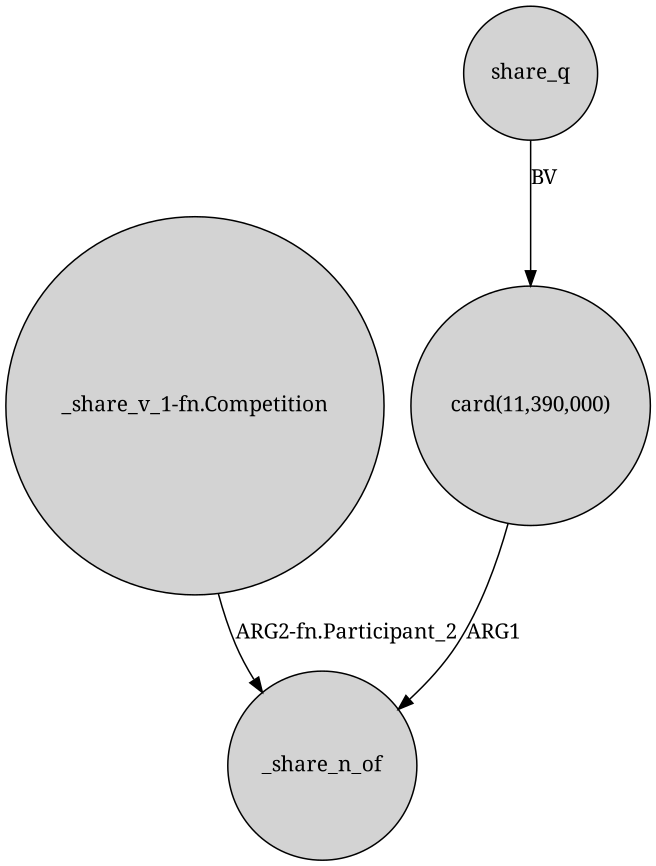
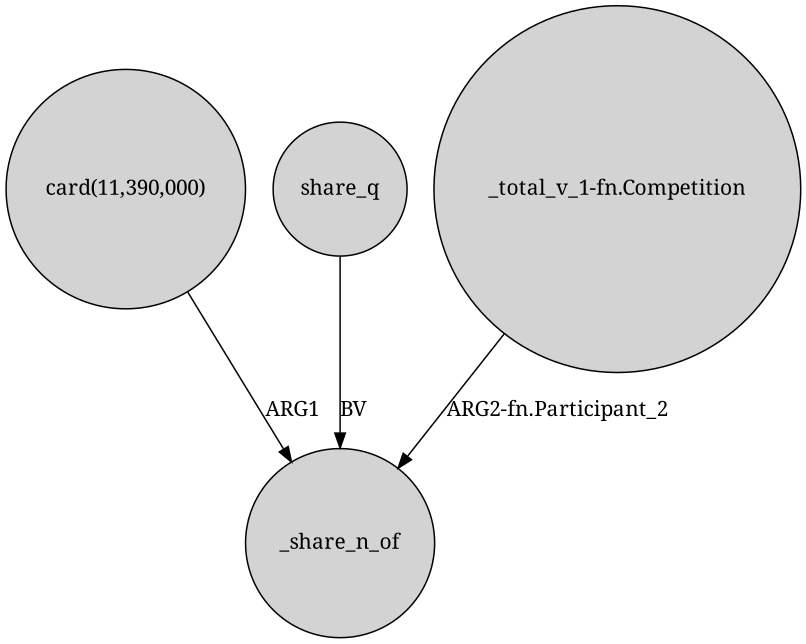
edge "share_q" -> "card(11,390,000)": now "share_q" -> "_share_n_of"
node "_share_v_1-fn.Competition": label "_share_v_1-fn.Competition" -> "_total_v_1-fn.Competition"
